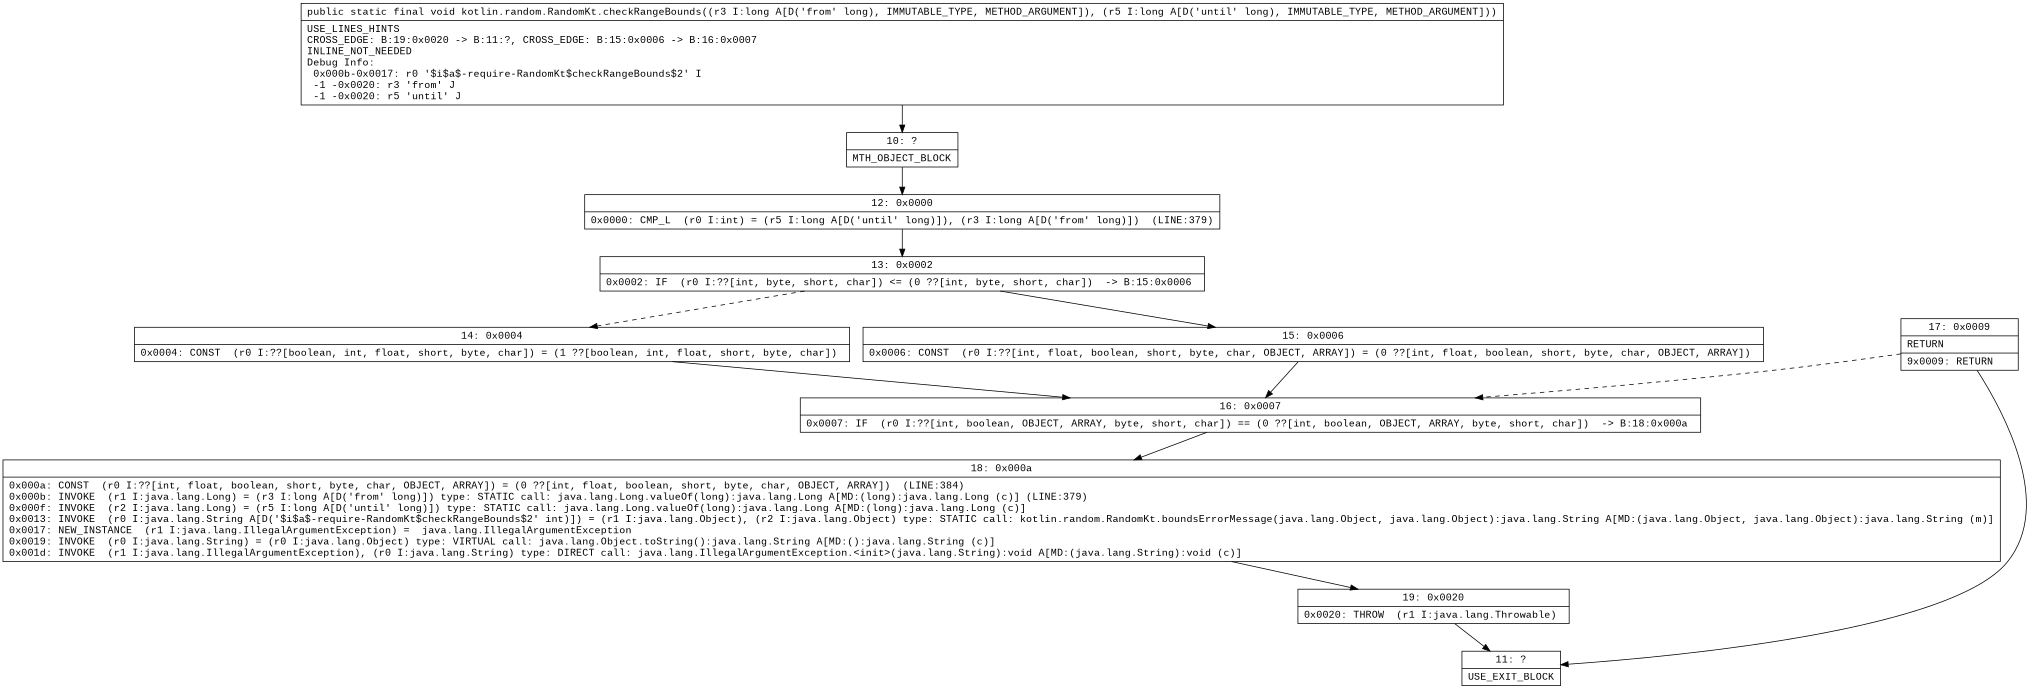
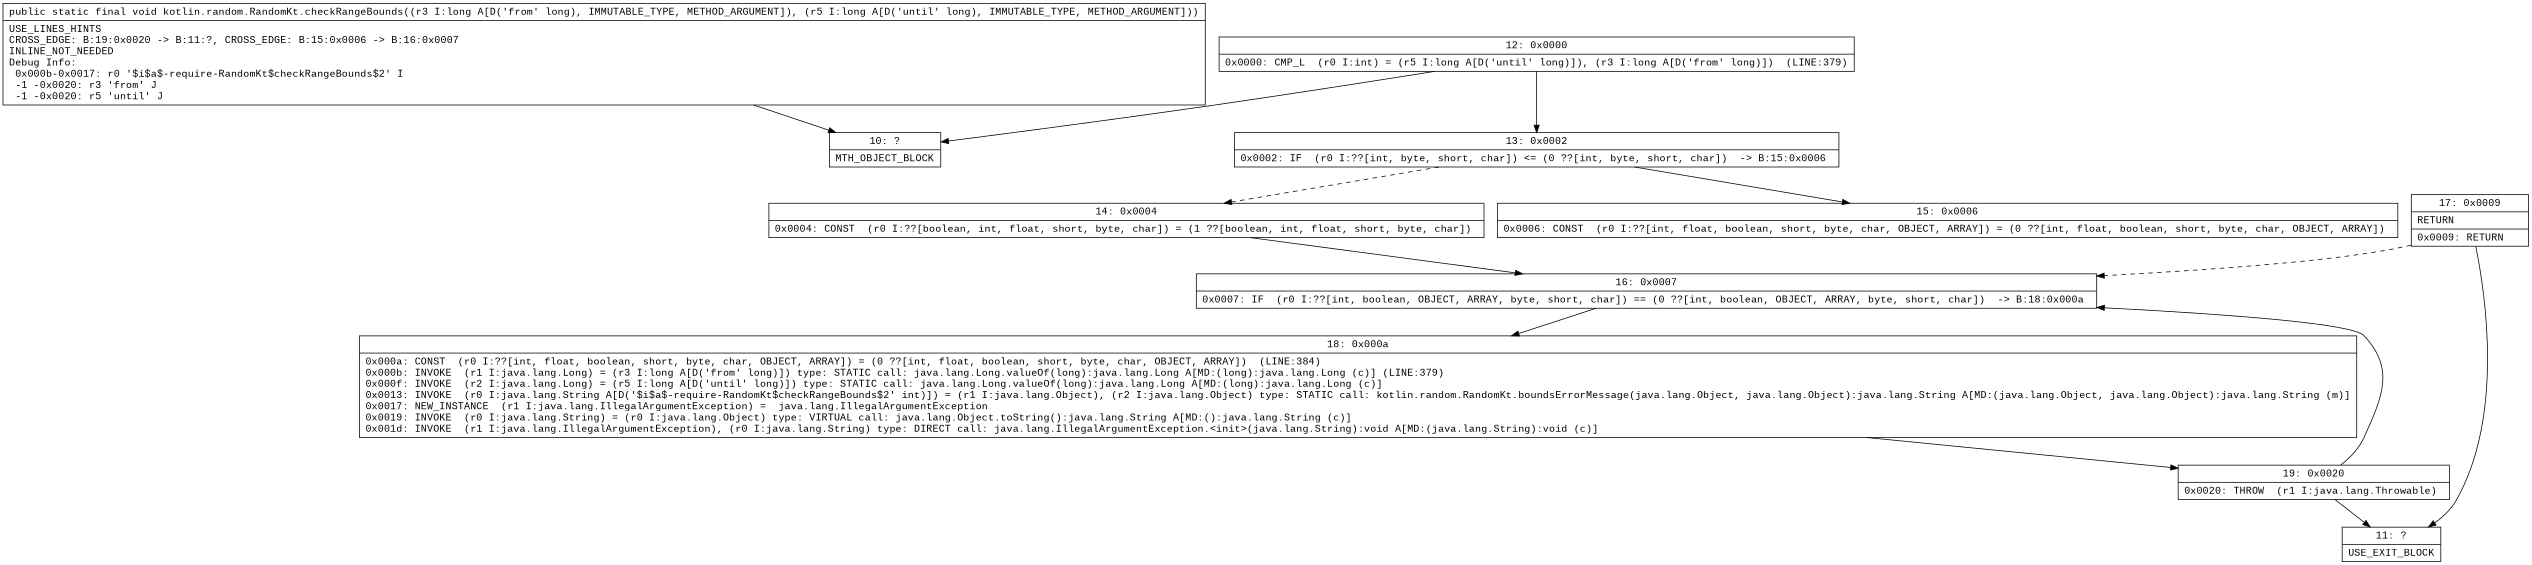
edge "10: ?" -> "12: 0x0000": reversed
node "17: 0x0009": text "9x0009: RETURN" -> "0x0009: RETURN"
edge "15: 0x0006" -> "16: 0x0007": now "19: 0x0020" -> "16: 0x0007"
